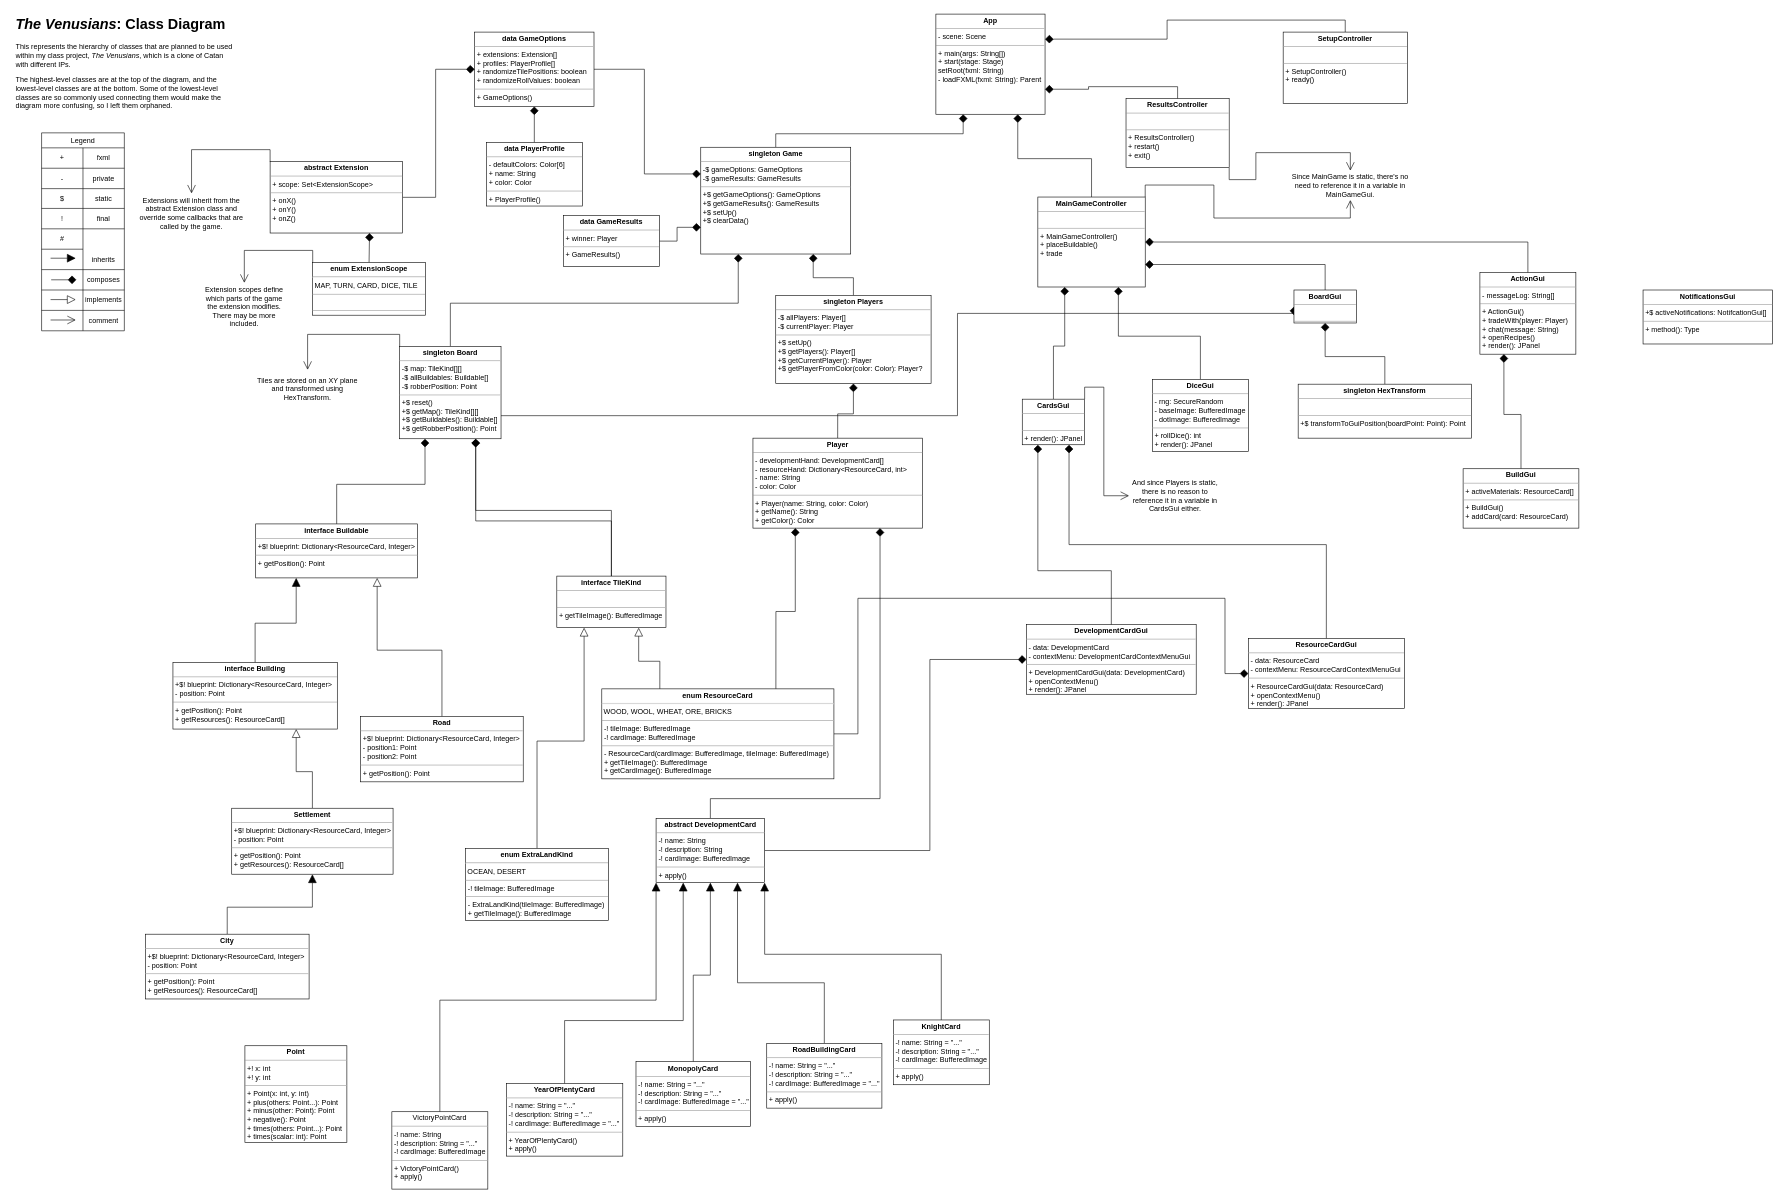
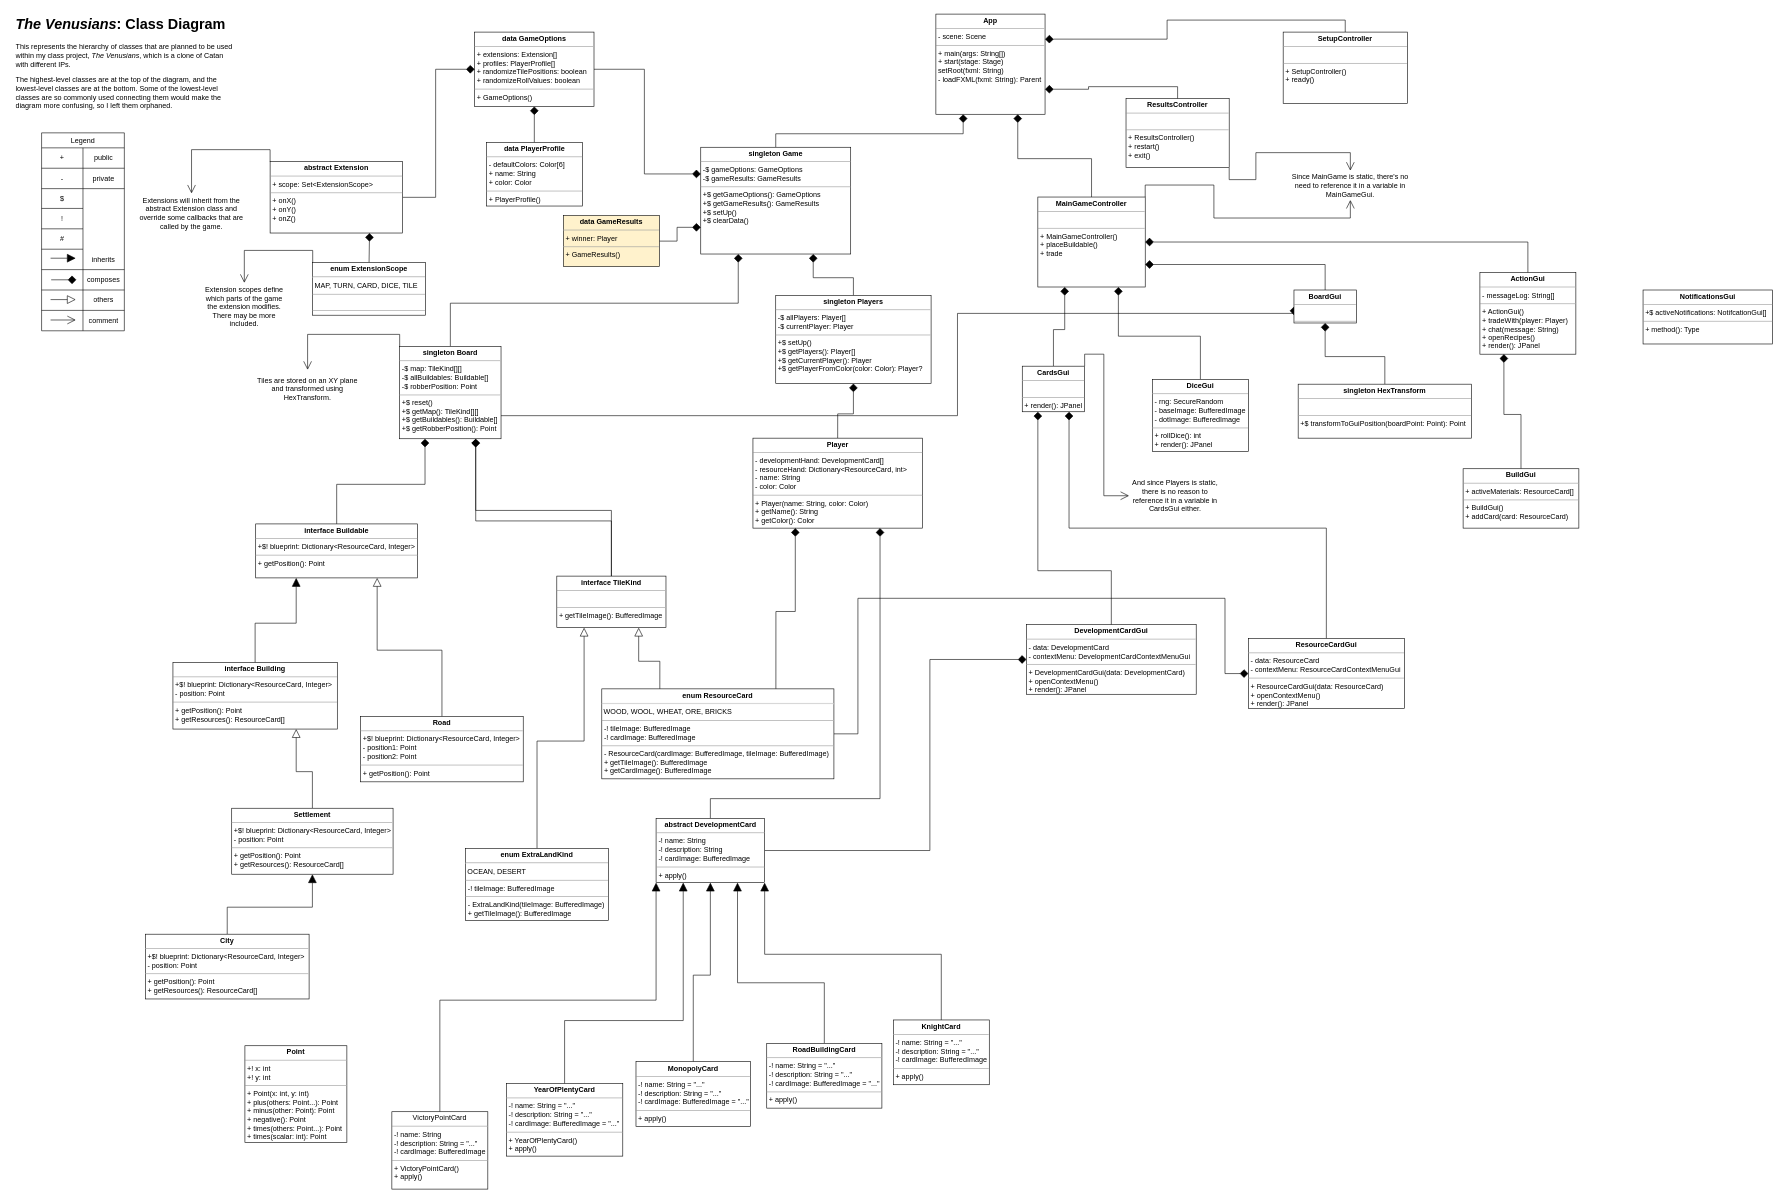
node "fxml": label "fxml" -> "public"
node "static": removed
node "final": removed
node "data GameResults + winner: Player + GameResults()": fillcolor #ffffff -> #fff2cc
node "implements": label "implements" -> "others"
node "CardsGui + render(): JPanel": moved (1053, 422) -> (1053, 389)
